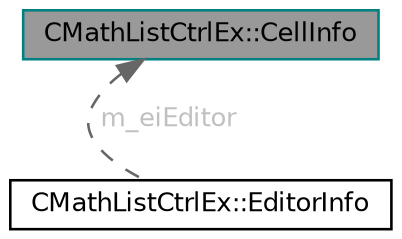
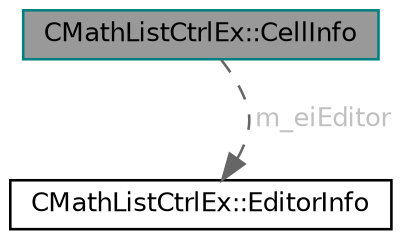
edge "CMathListCtrlEx::EditorInfo" -> "CMathListCtrlEx::CellInfo": reversed
